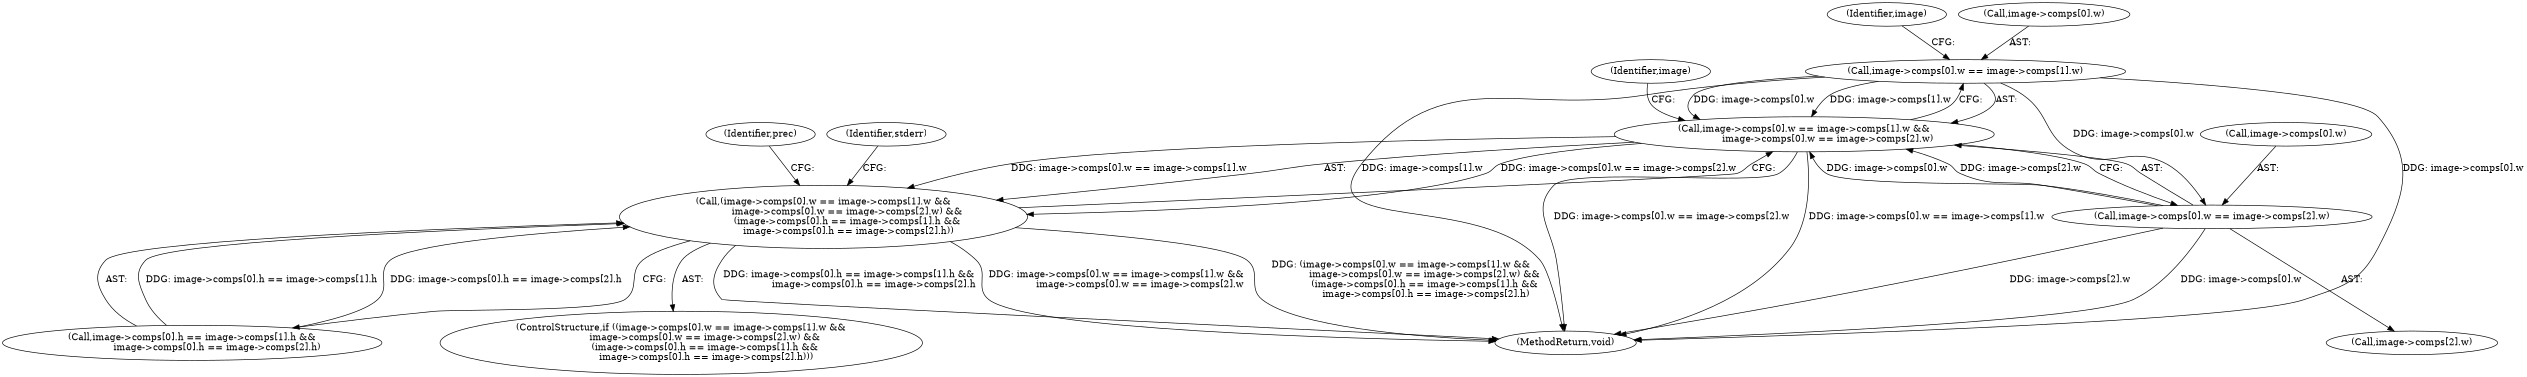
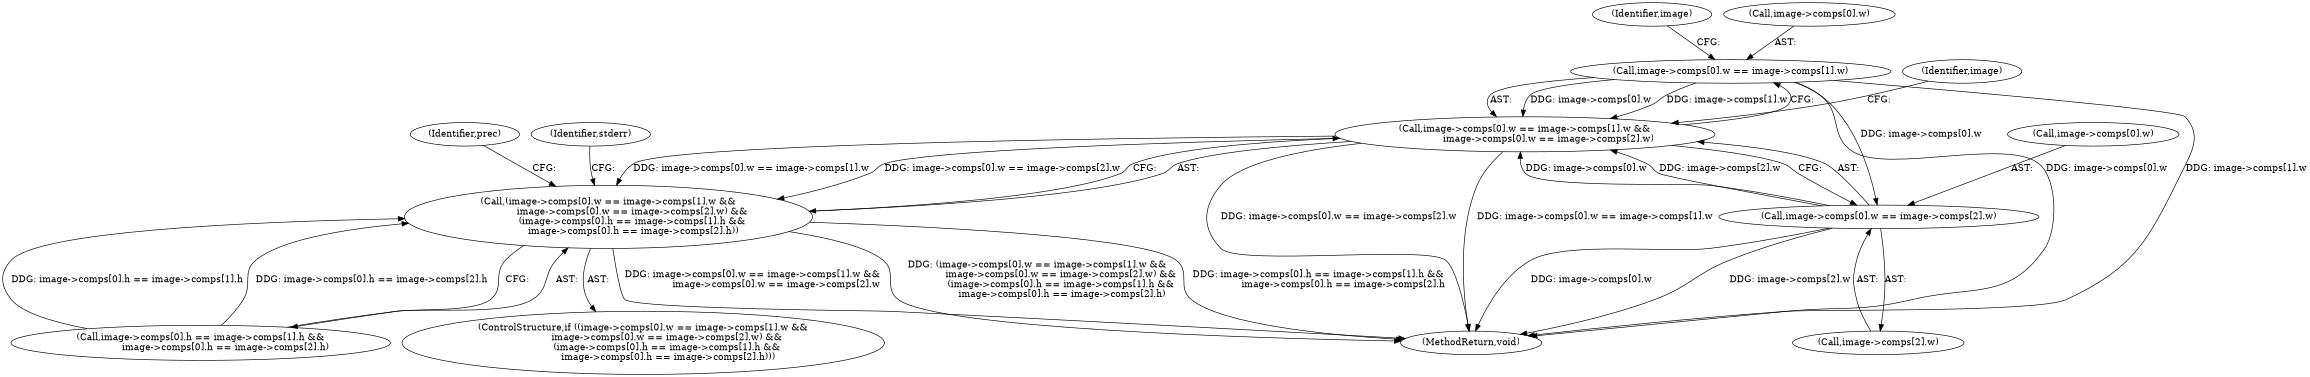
edge "(Call,image->comps[2].w)" -> "(Call,image->comps[0].w == image->comps[2].w)": added, label "AST:"
